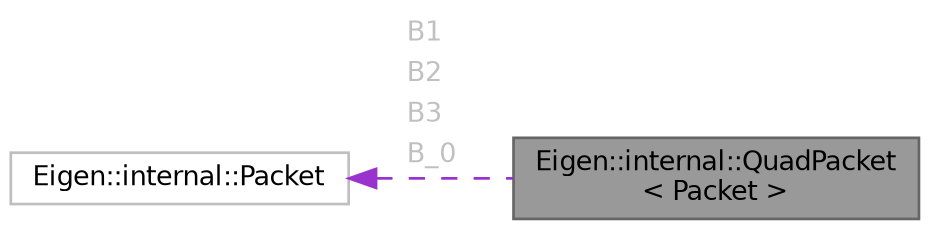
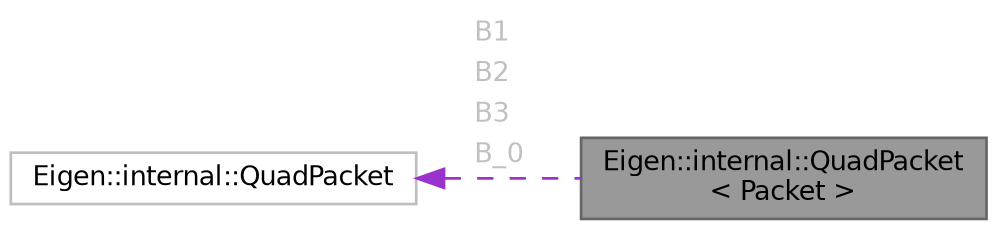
node "Eigen::internal::Packet": label "Eigen::internal::Packet" -> "Eigen::internal::QuadPacket"
